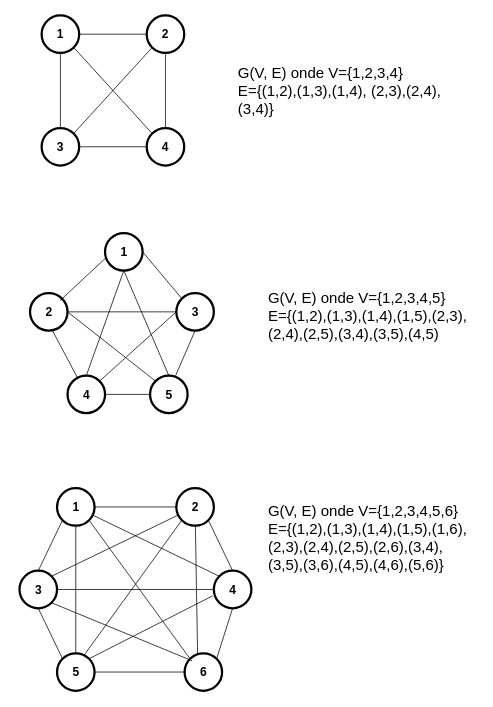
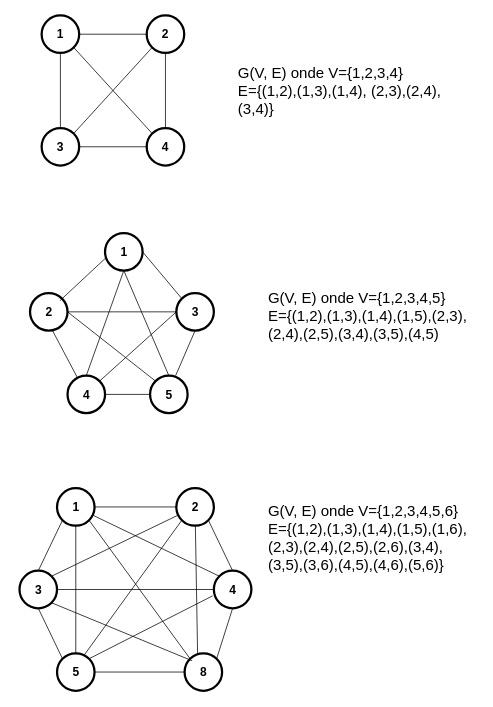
node "6": label "6" -> "8"
